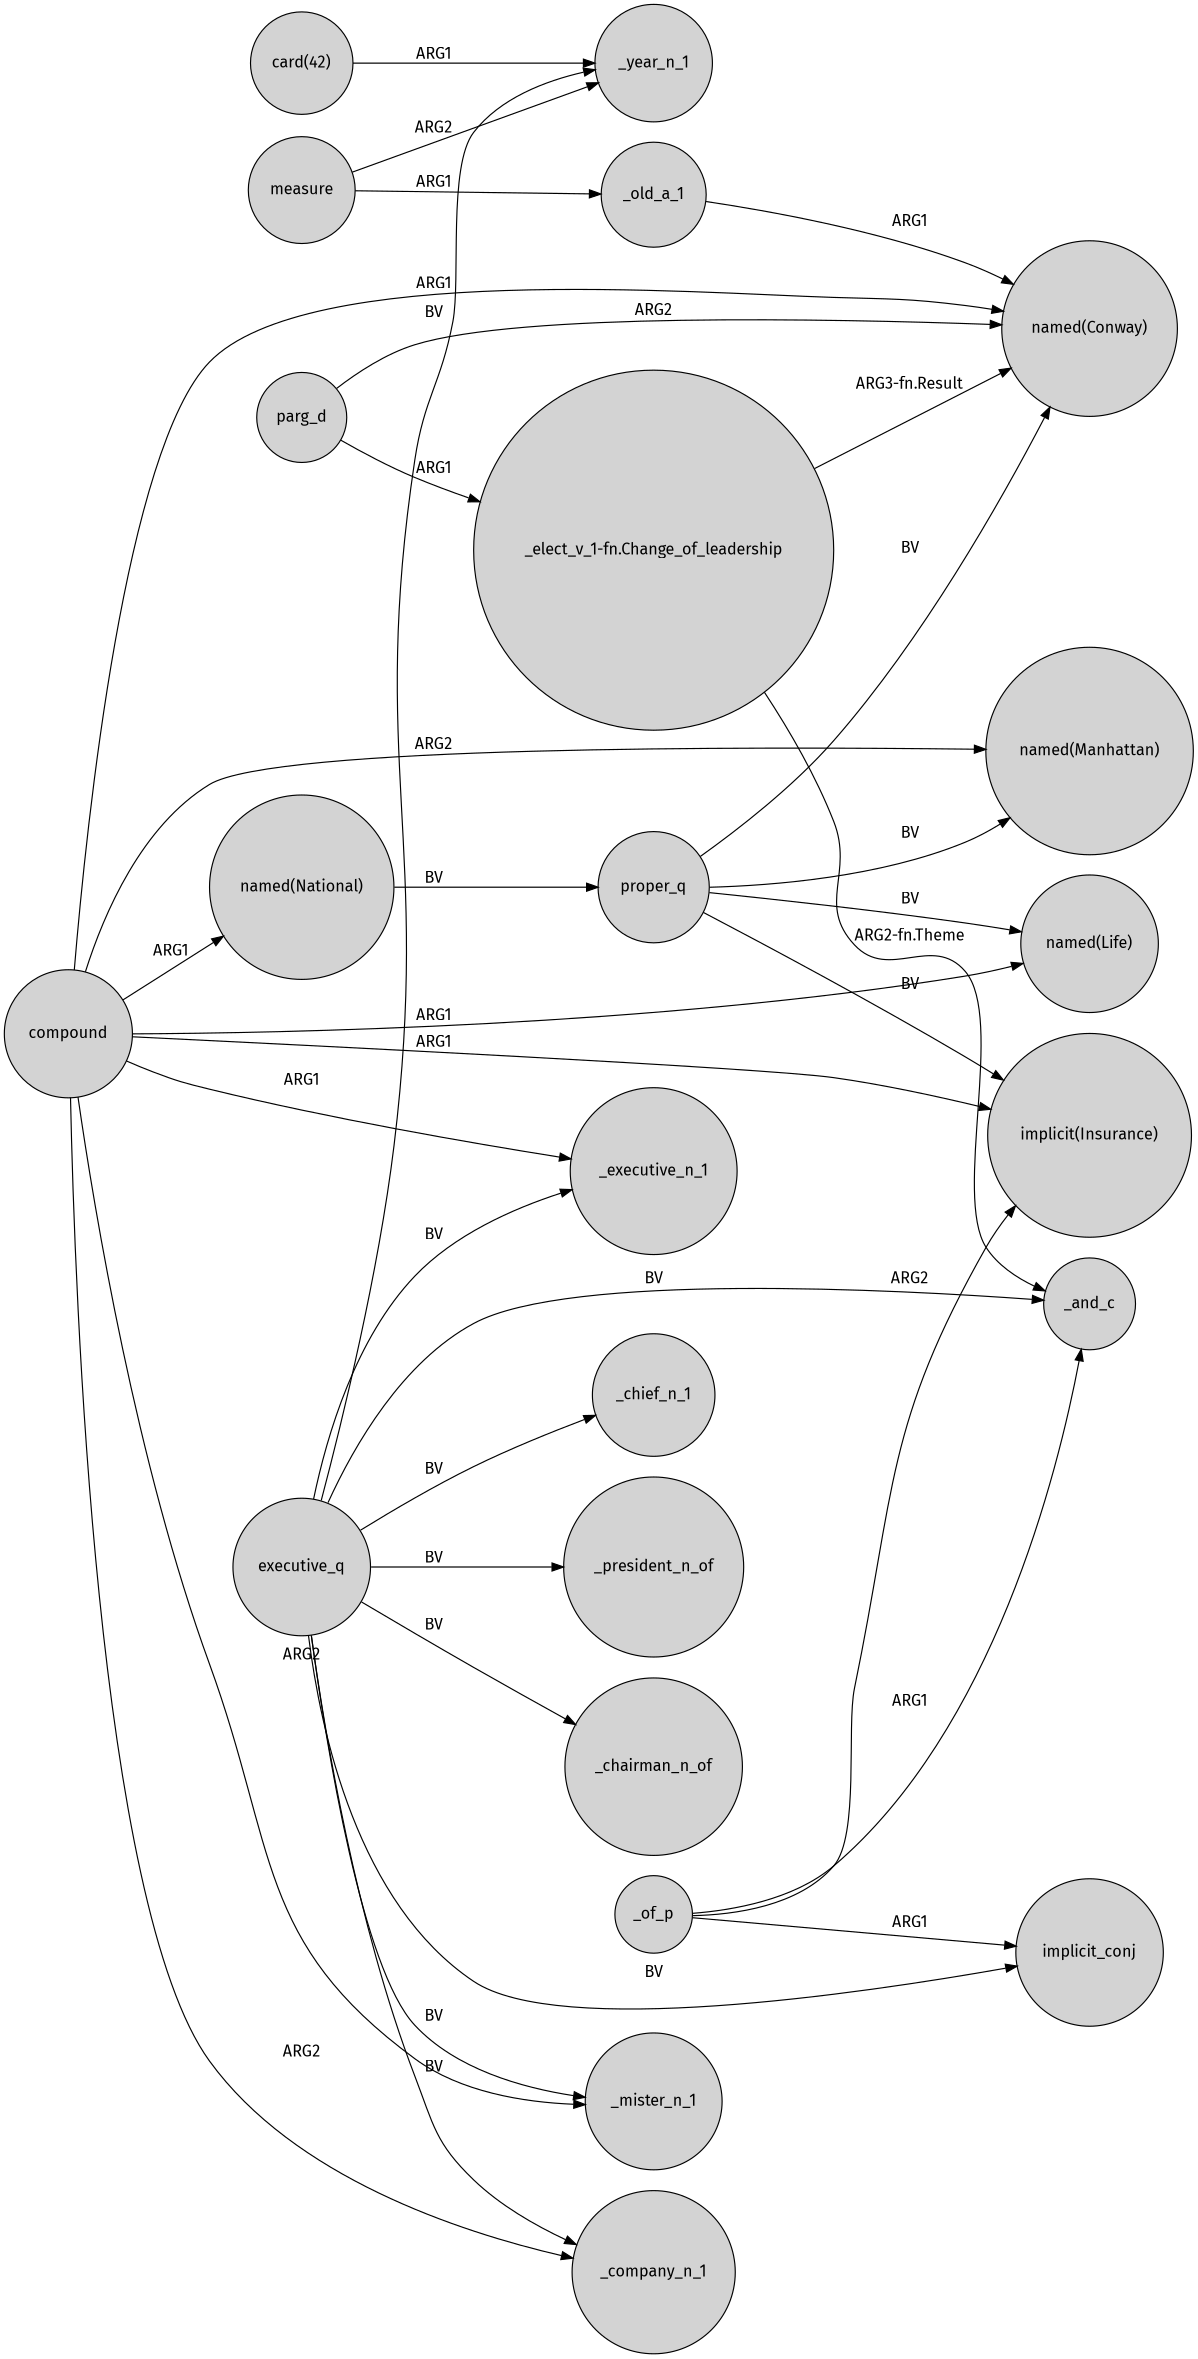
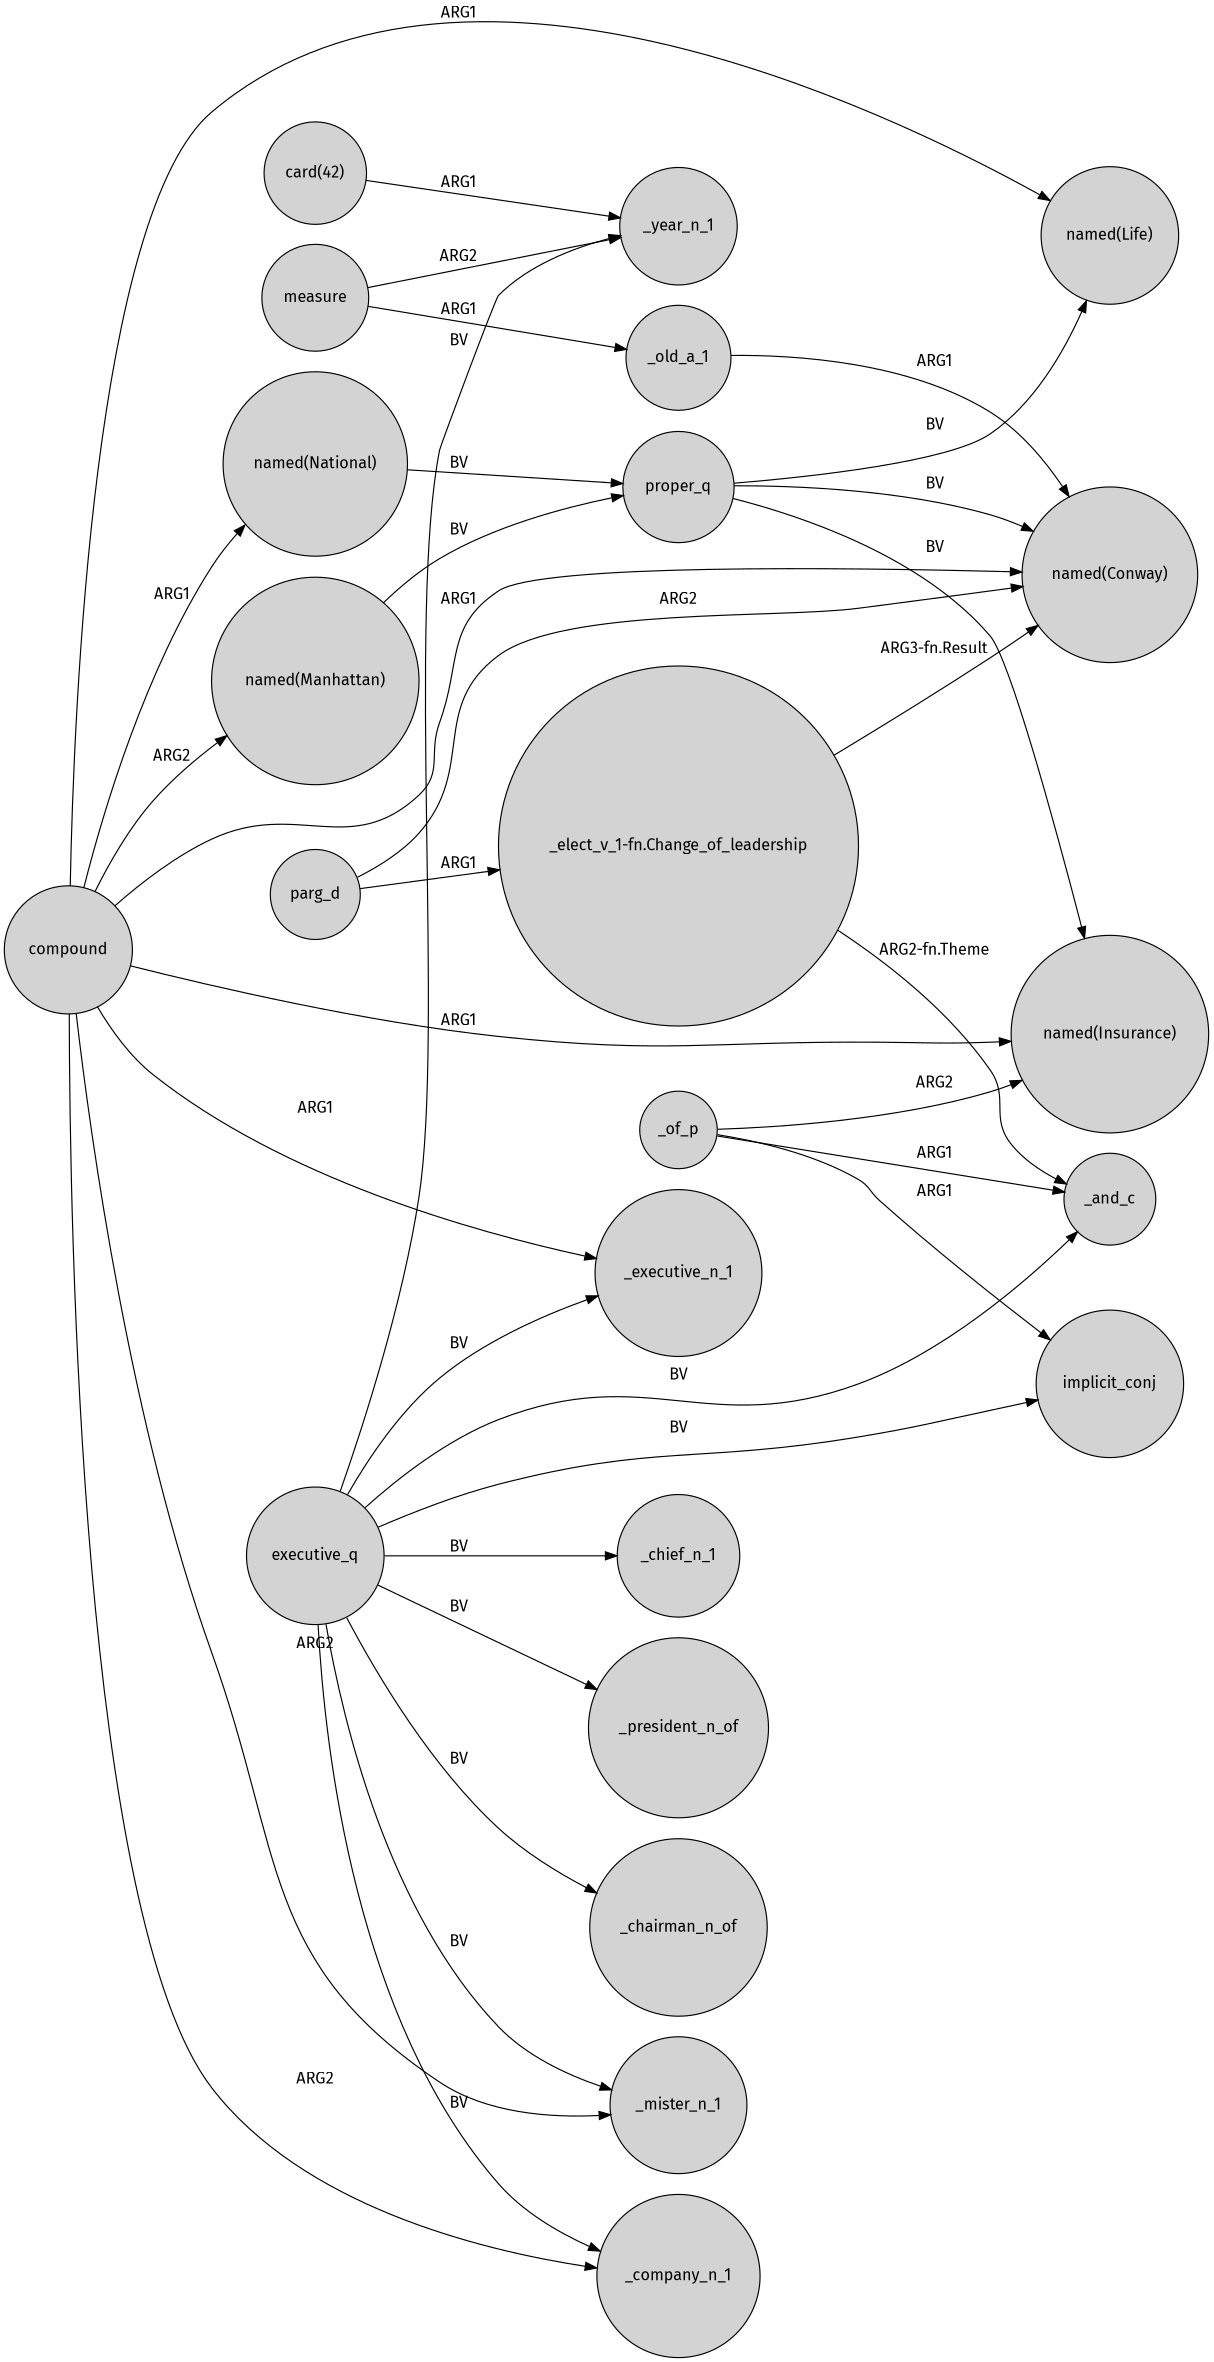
edge "proper_q" -> "named(Manhattan)": reversed
node "implicit(Insurance)": label "implicit(Insurance)" -> "named(Insurance)"
